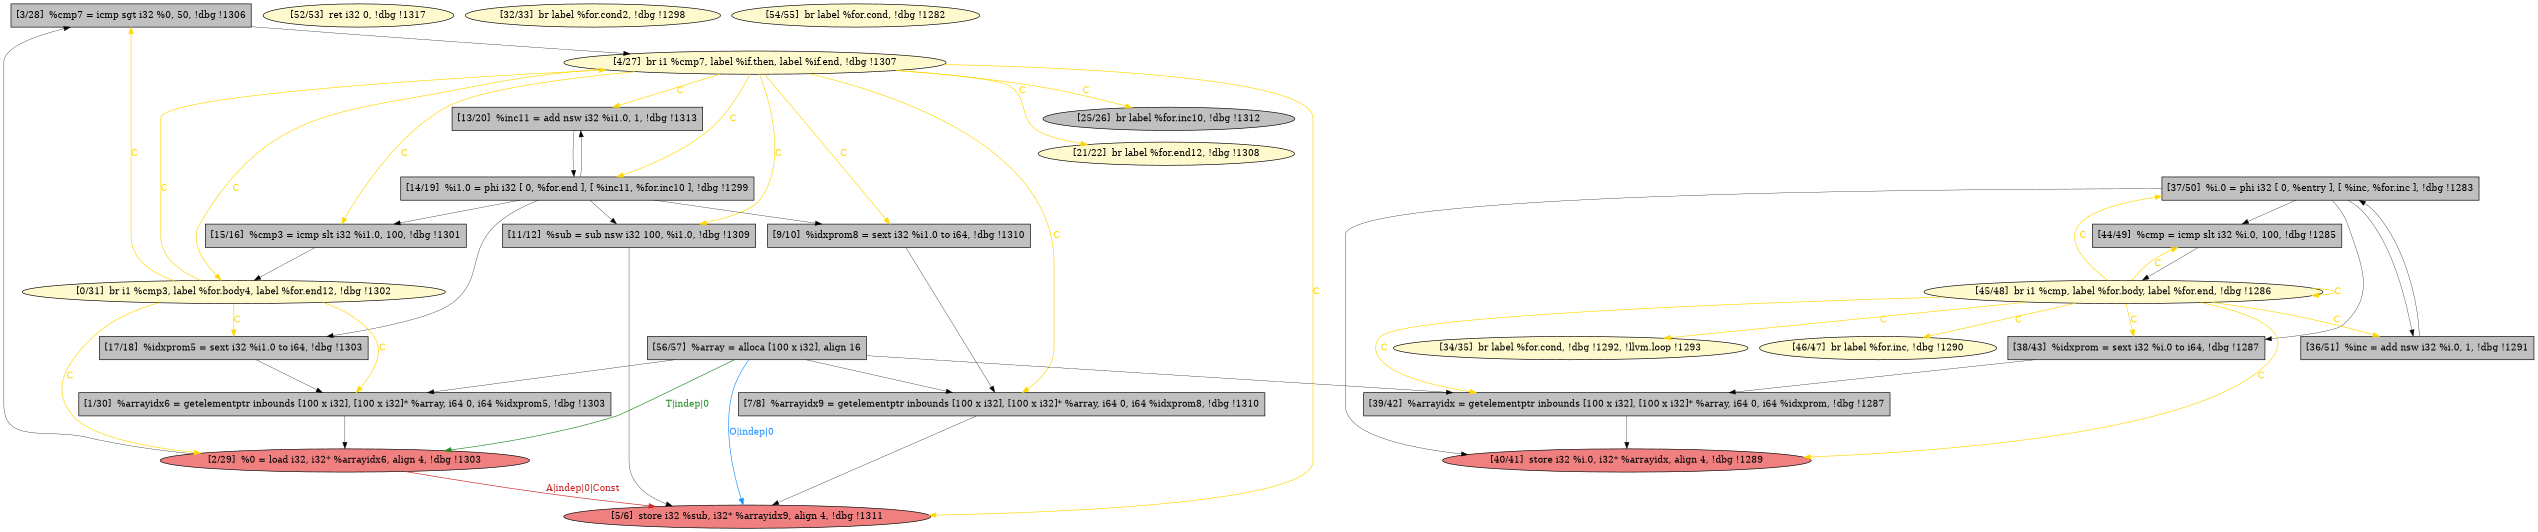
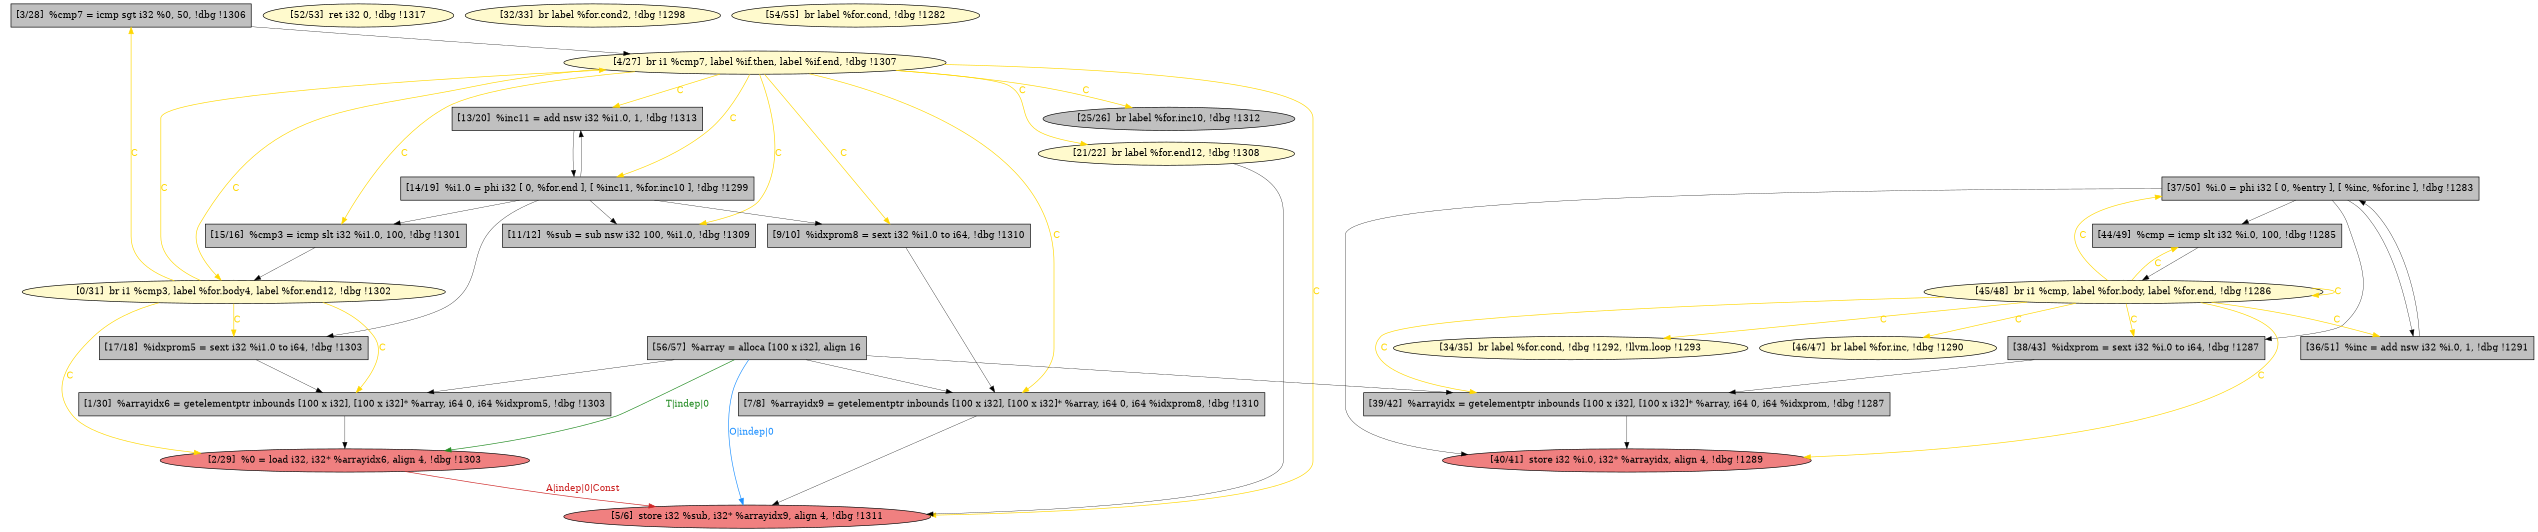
edge "[2/29]  %0 = load i32, i32* %arrayidx6, align 4, !dbg !1303" -> "[3/28]  %cmp7 = icmp sgt i32 %0, 50, !dbg !1306": removed
edge "[11/12]  %sub = sub nsw i32 100, %i1.0, !dbg !1309" -> "[5/6]  store i32 %sub, i32* %arrayidx9, align 4, !dbg !1311": now "[21/22]  br label %for.end12, !dbg !1308" -> "[5/6]  store i32 %sub, i32* %arrayidx9, align 4, !dbg !1311"
